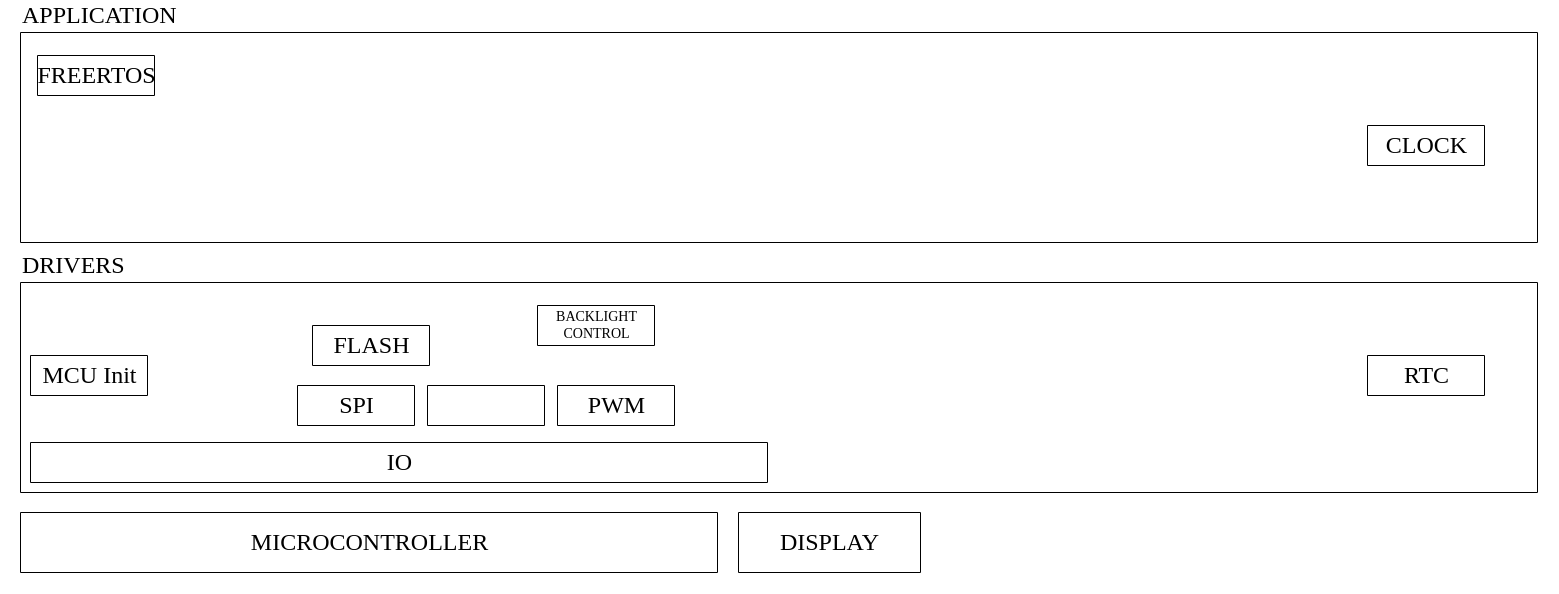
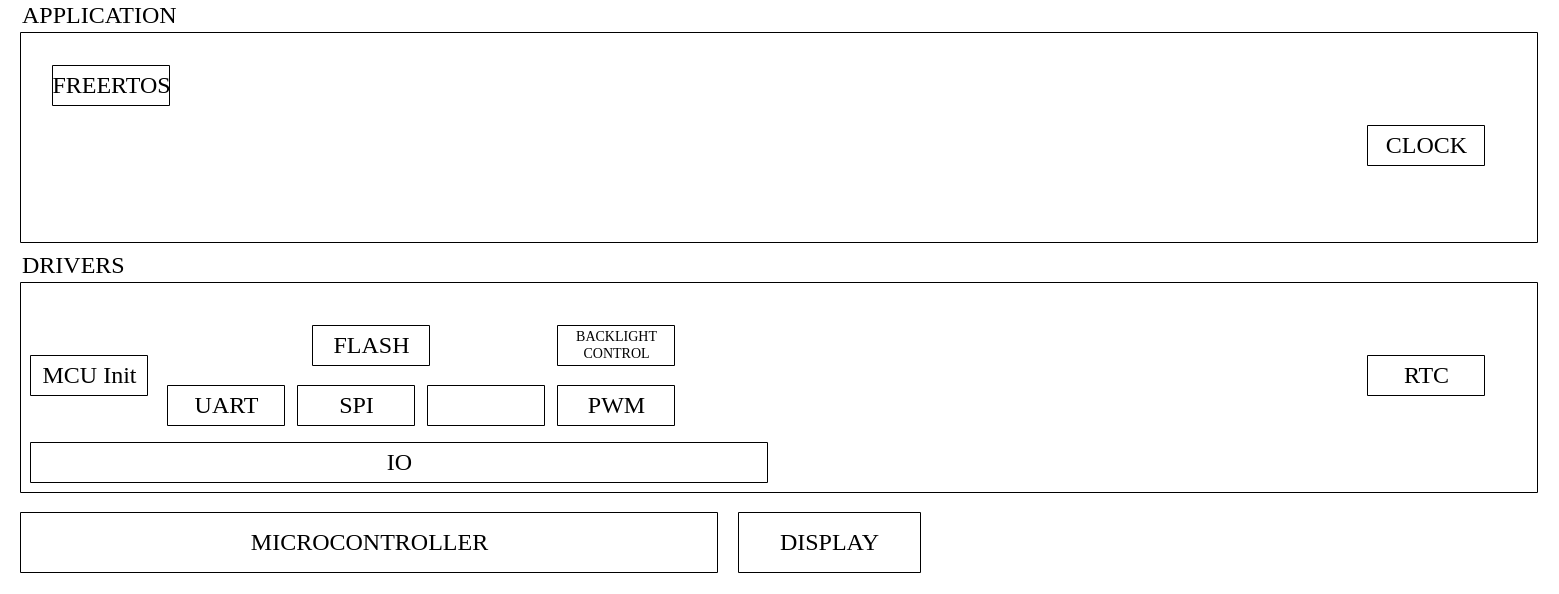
node "FREERTOS": moved (96, 76) -> (111, 86)
node "BACKLIGHTCONTROL": moved (596, 326) -> (616, 346)
node "UART": added
